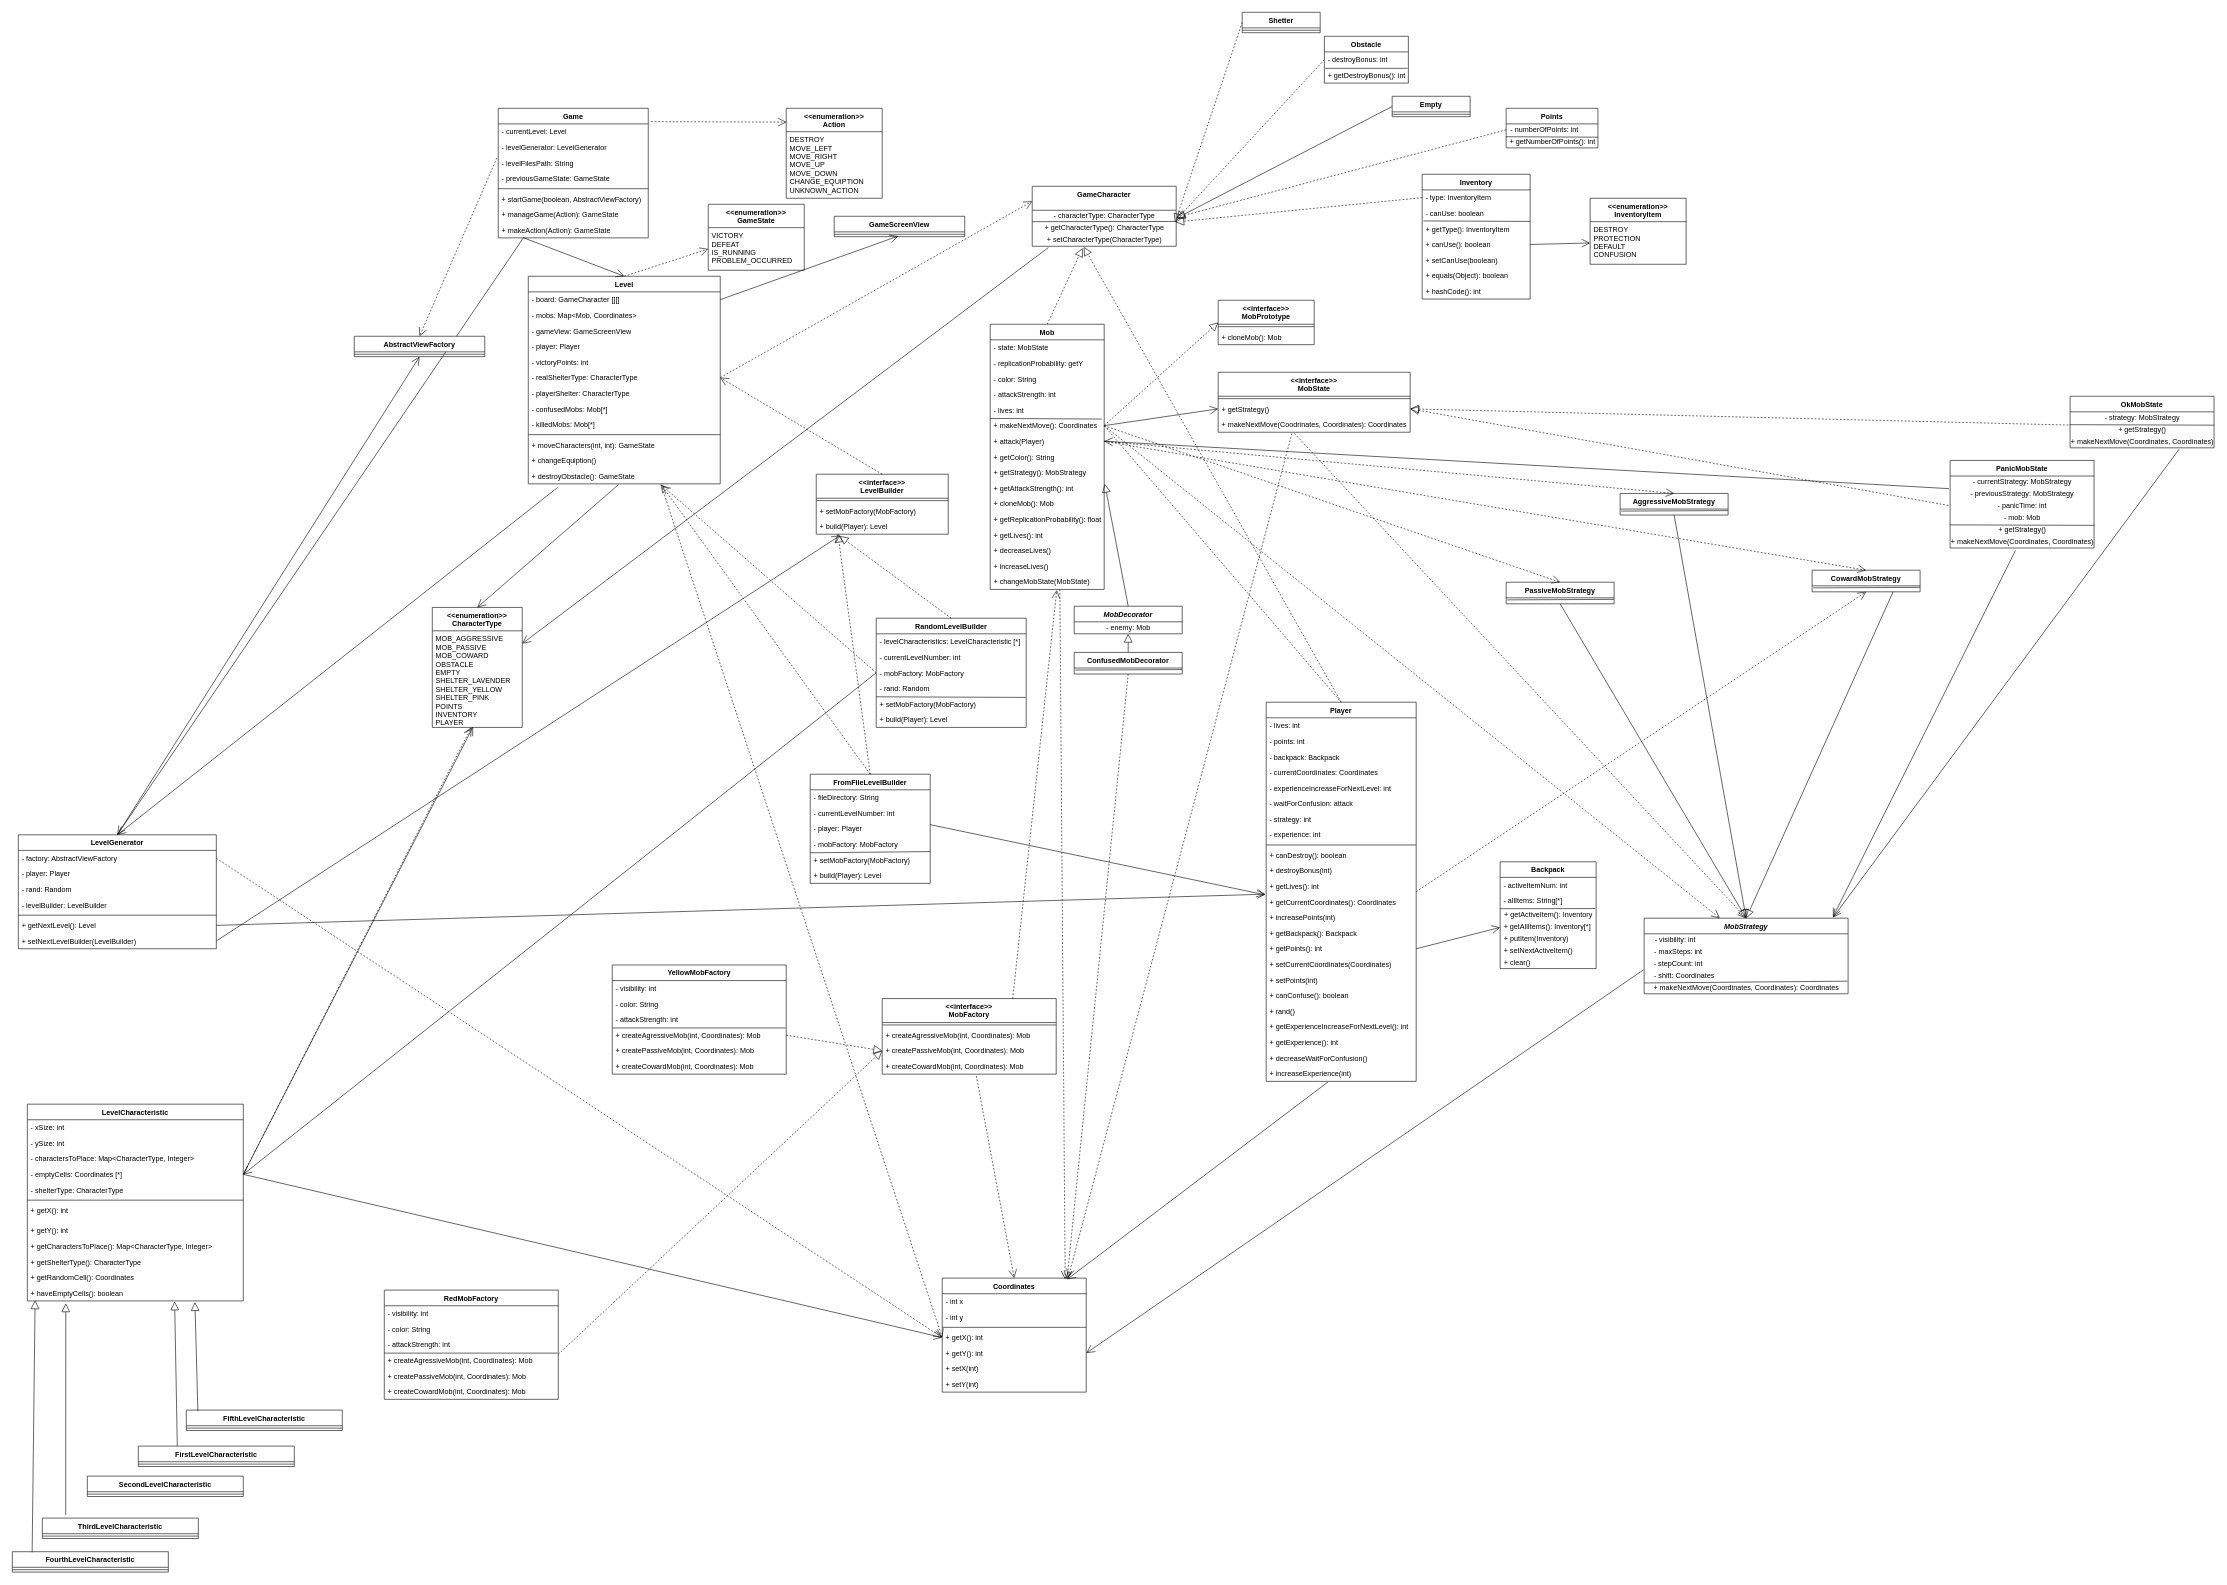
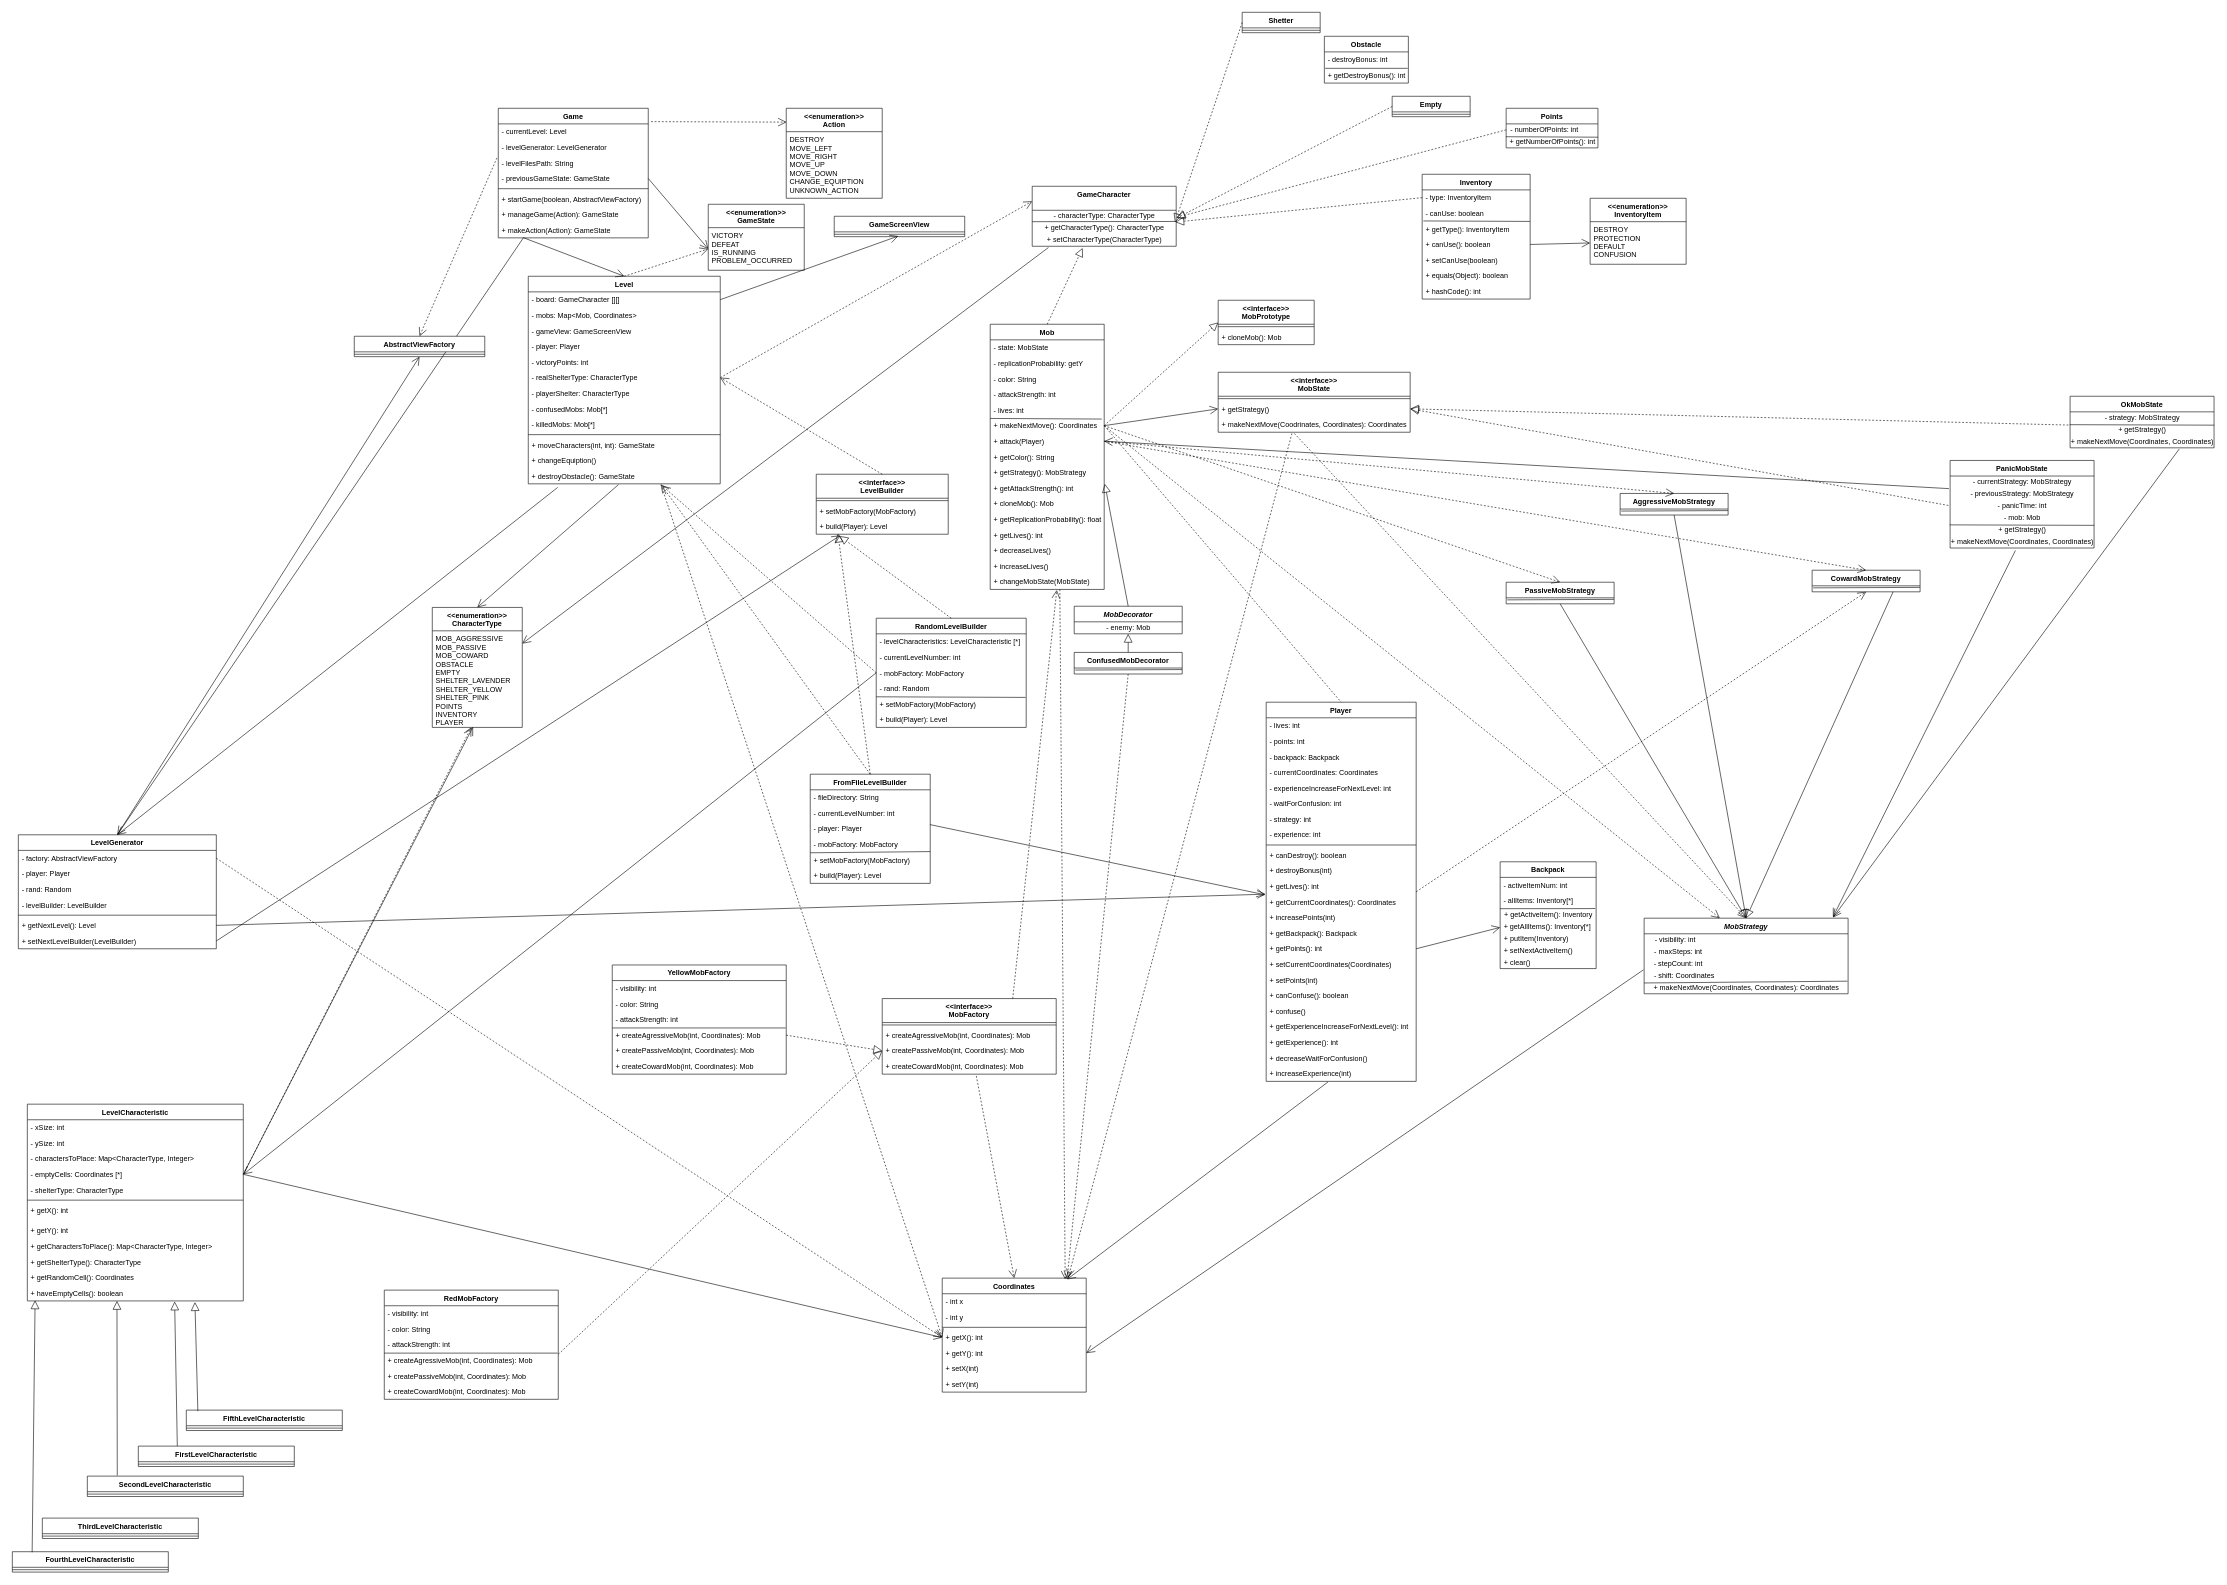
edge "- destroyBonus: int" -> "+ getCharacterType(): CharacterType": removed
edge "Empty" -> "- characterType: CharacterType": style solid -> dashed
edge "- previousGameState: GameState" -> "VICTORY DEFEAT IS_RUNNING PROBLEM_OCCURRED": added
edge "Player" -> "+ setCharacterType(CharacterType)": removed
node "- waitForConfusion: attack": label "- waitForConfusion: attack" -> "- waitForConfusion: int"
node "- allItems: String[*]": label "- allItems: String[*]" -> "- allItems: Inventory[*]"
node "+ rand()": label "+ rand()" -> "+ confuse()"
edge "SecondLevelCharacteristic" -> "+ haveEmptyCells(): boolean": added
edge "ThirdLevelCharacteristic" -> "+ haveEmptyCells(): boolean": removed
